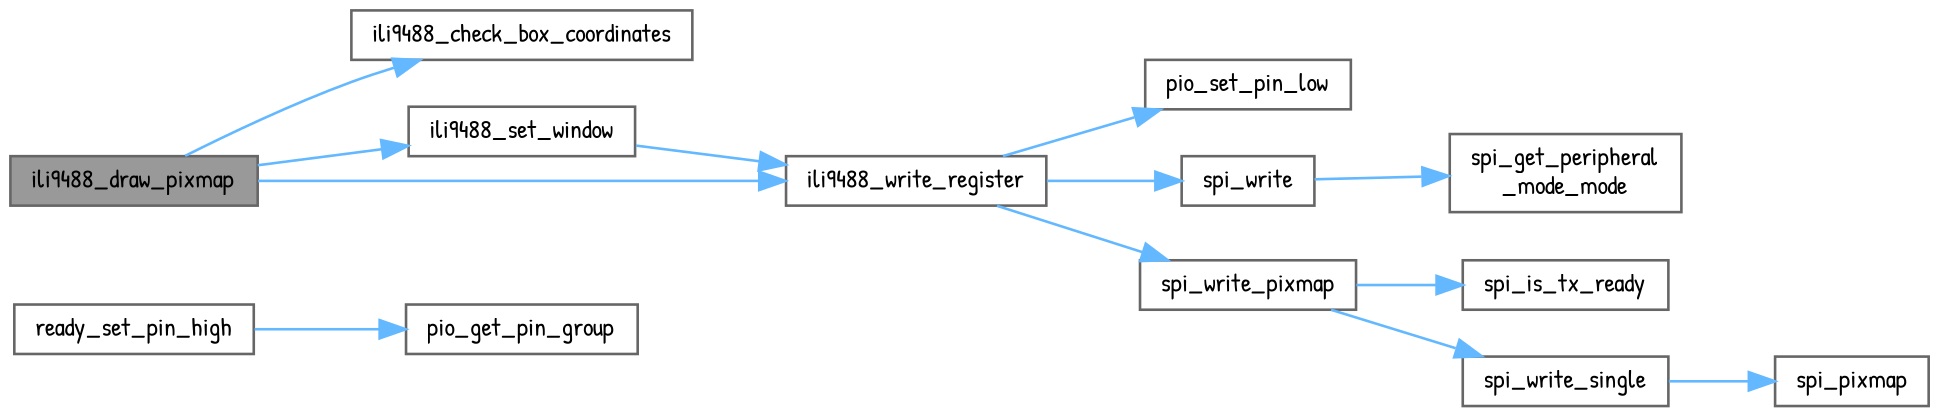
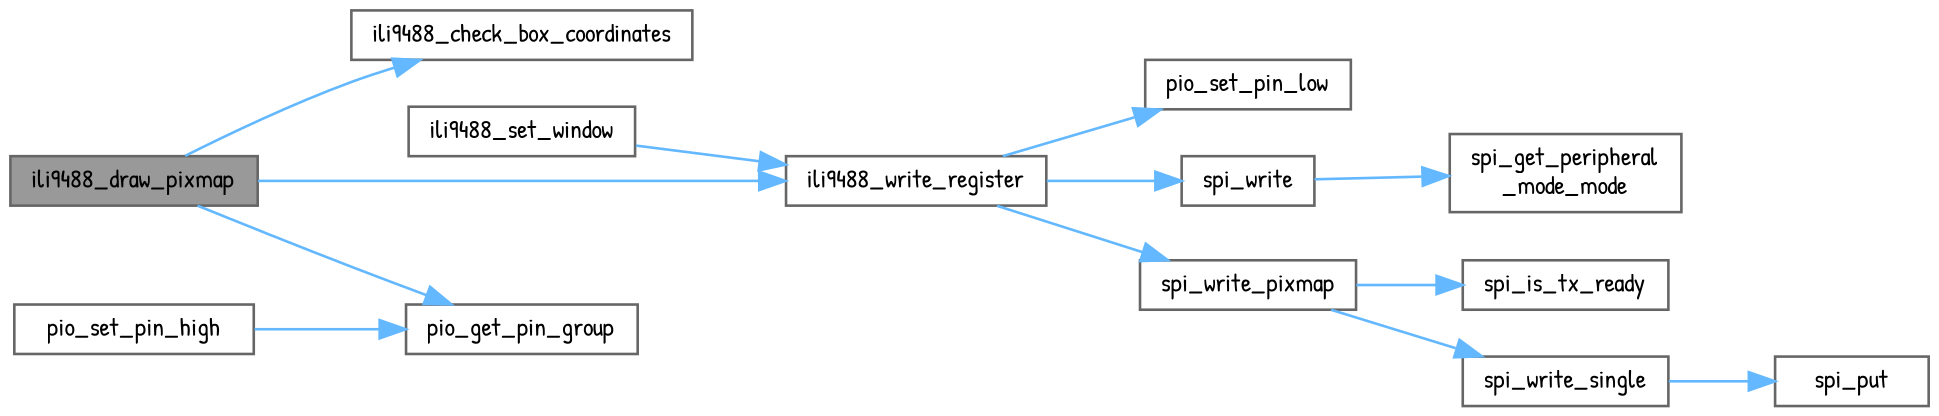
edge "ili9488_draw_pixmap" -> "ili9488_set_window": now "ili9488_draw_pixmap" -> "pio_get_pin_group"
node "ready_set_pin_high": label "ready_set_pin_high" -> "pio_set_pin_high"
node "spi_pixmap": label "spi_pixmap" -> "spi_put"
